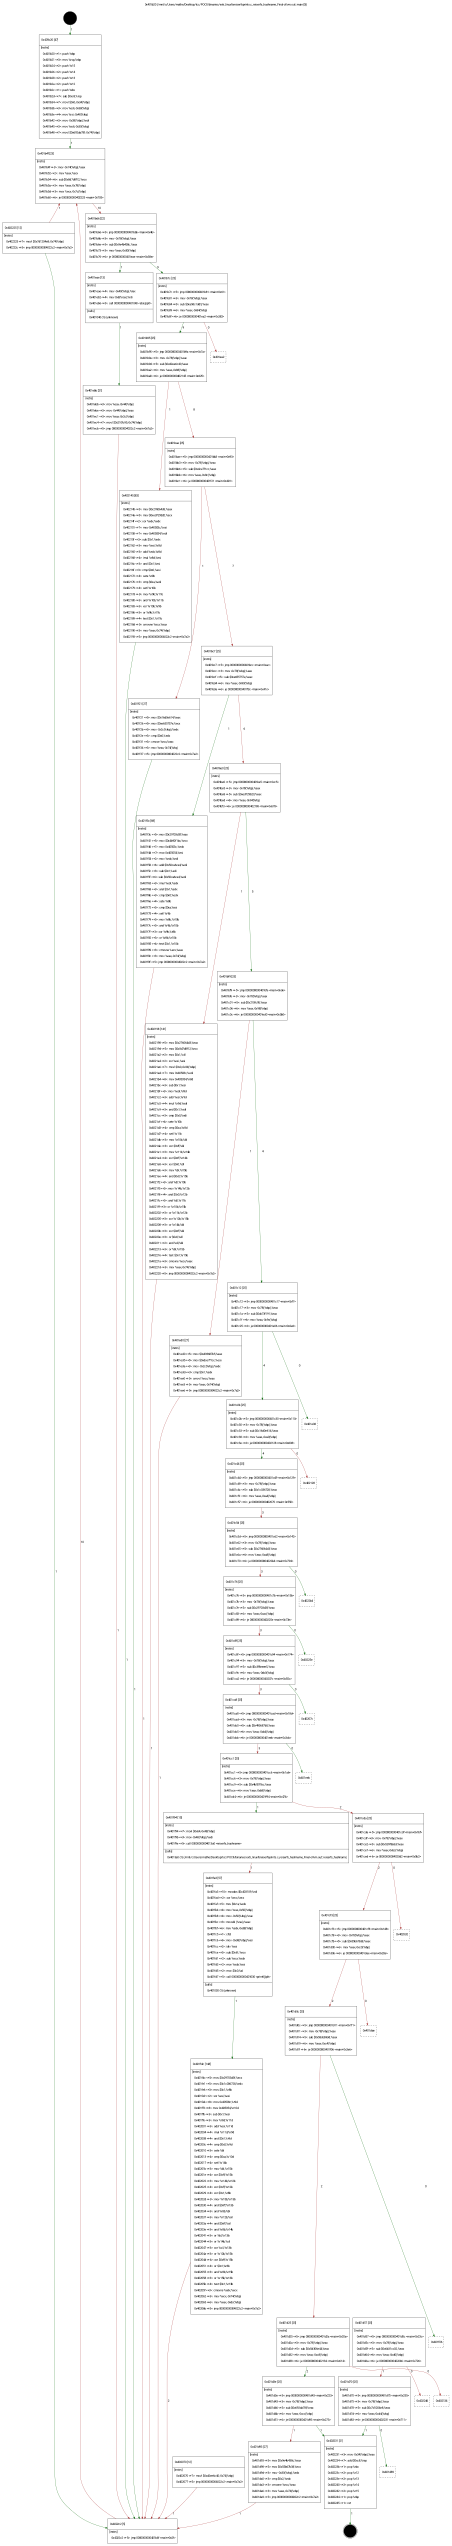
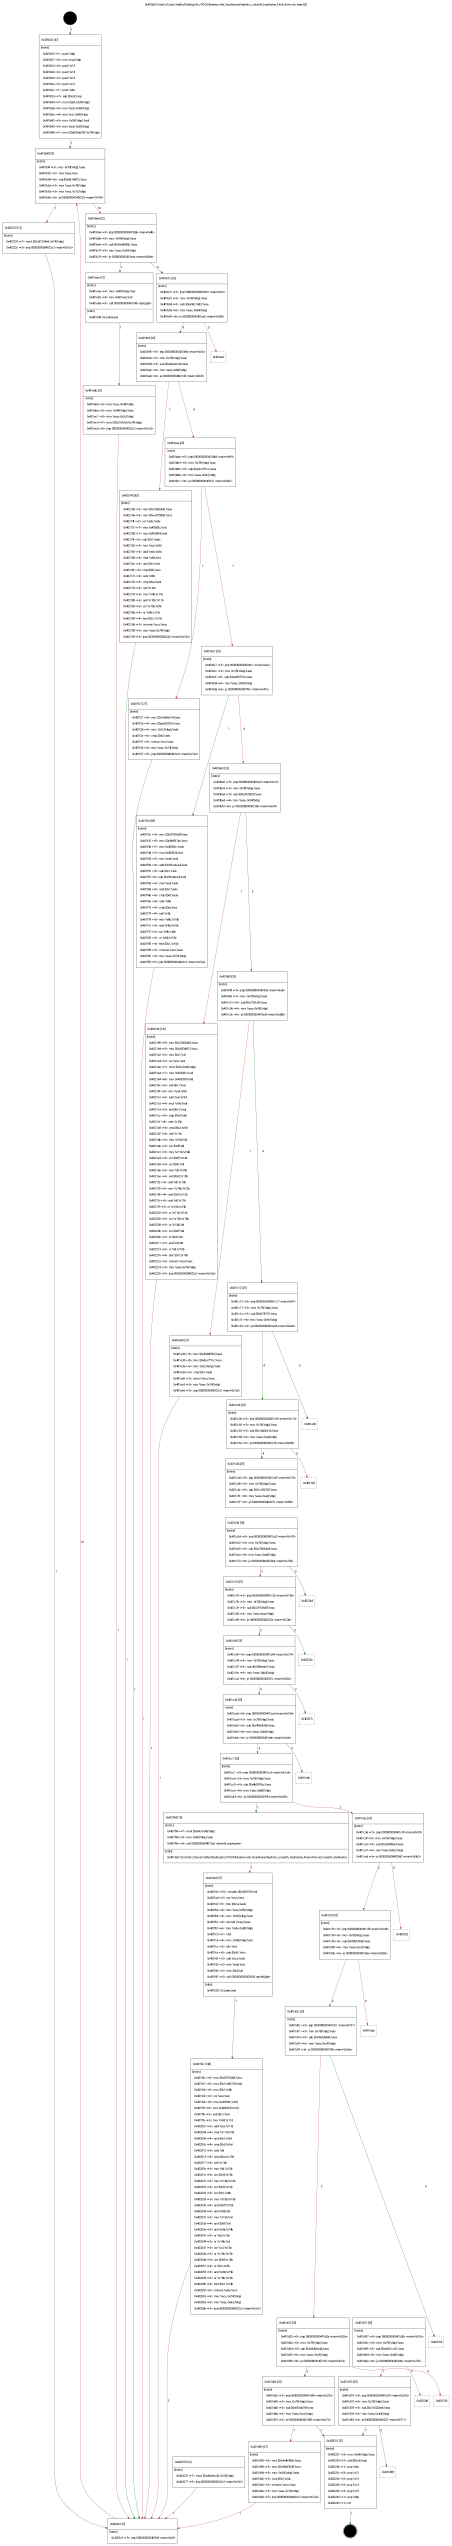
edge "0x402225 [12]" -> "0x401b4f [23]": reversed
edge "0x401c44 [25]" -> "0x401c5d [25]": removed, label "3"
